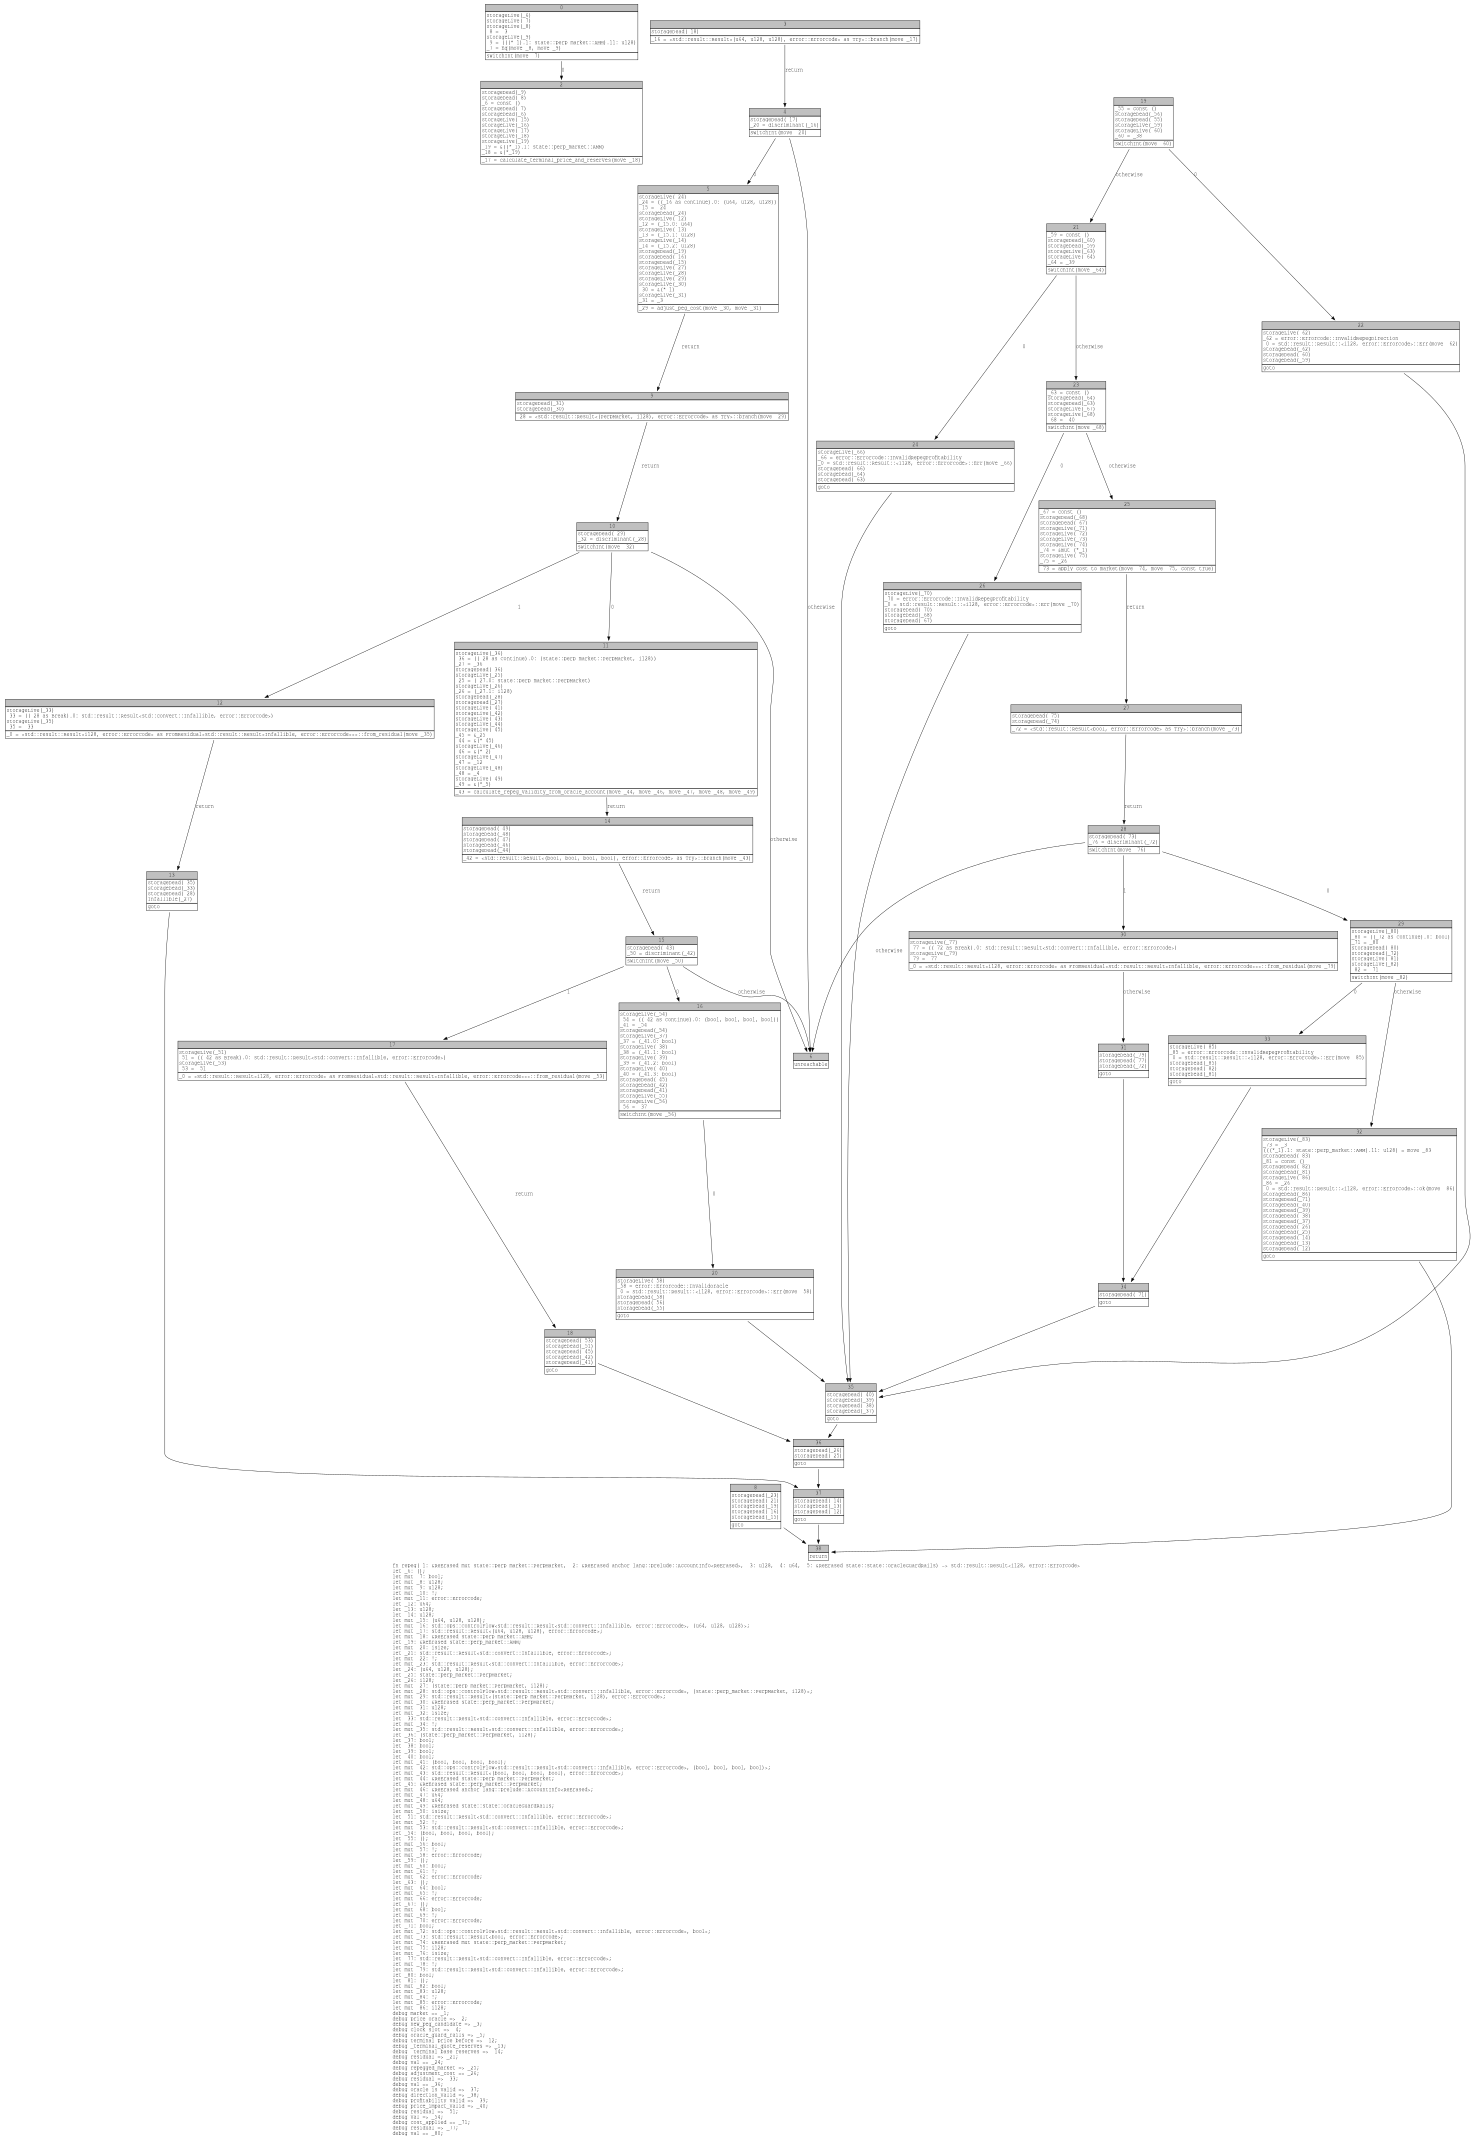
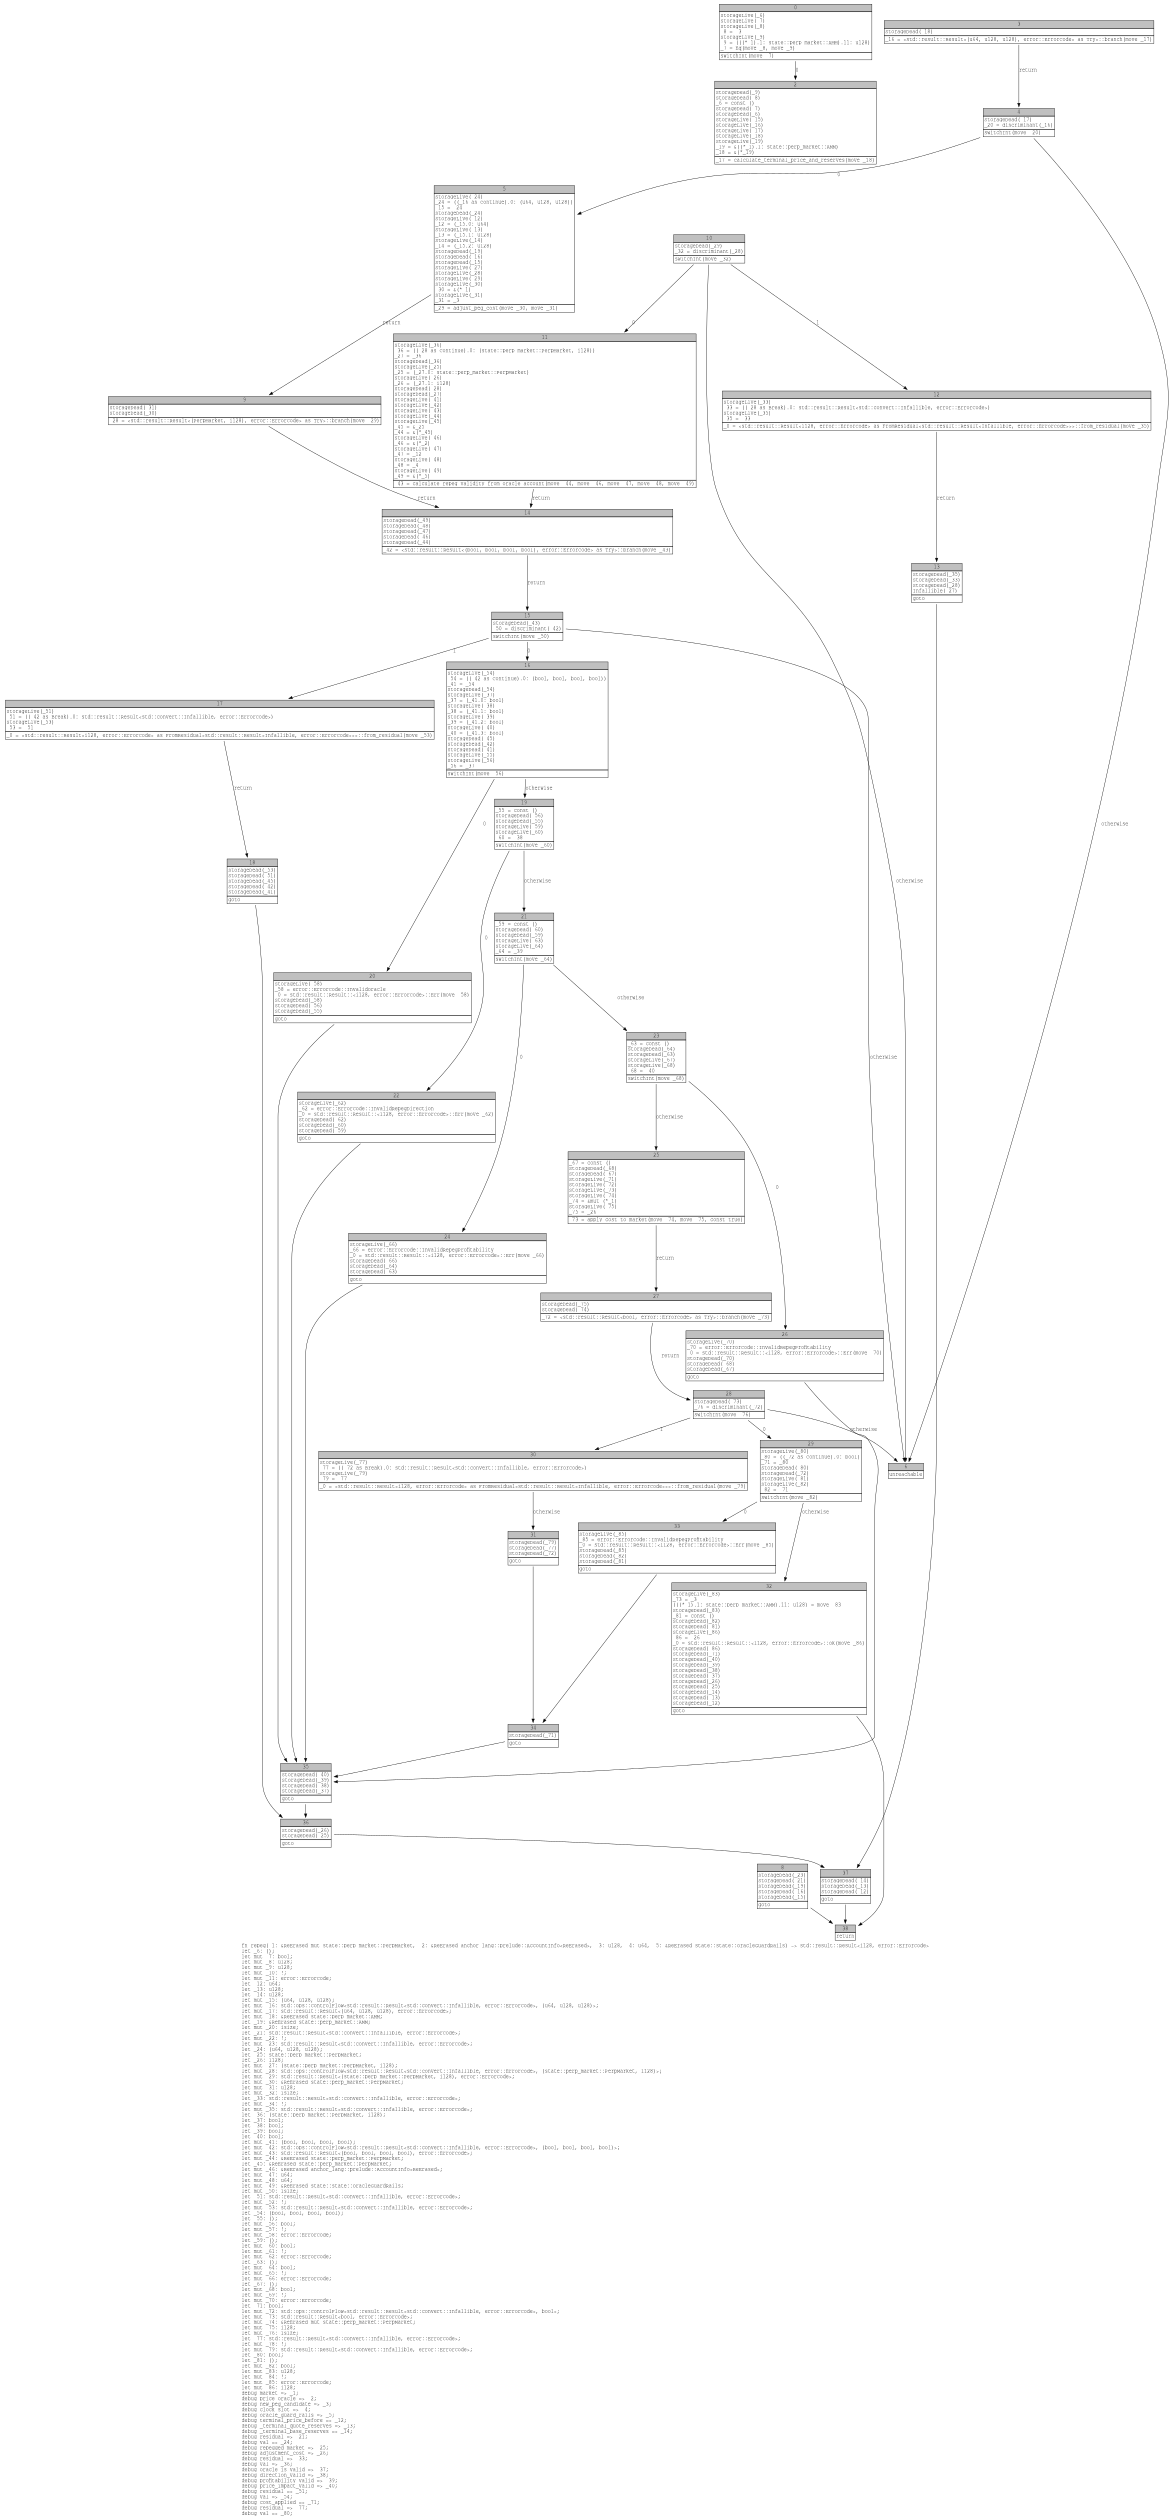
edge "9" -> "10": now "9" -> "14"
edge "16" -> "19": added, label "otherwise"
